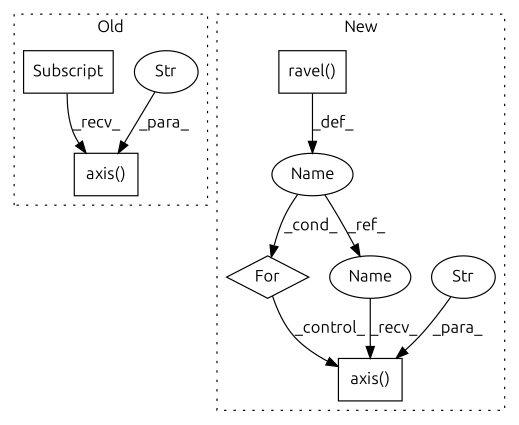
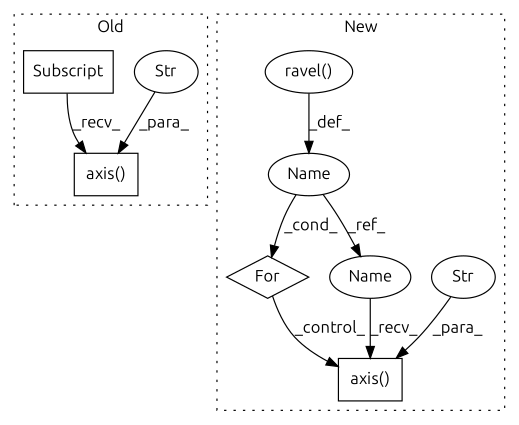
node "ravel()": shape box -> ellipse
